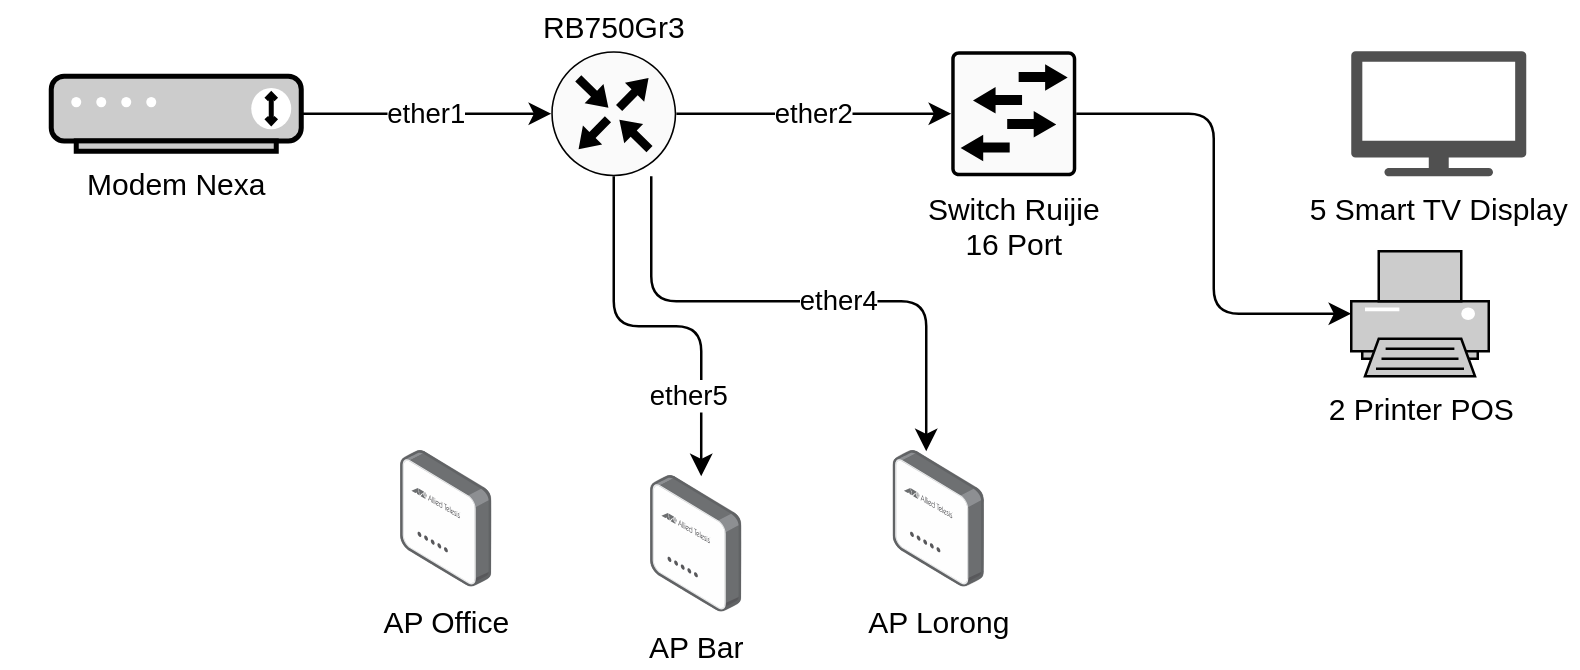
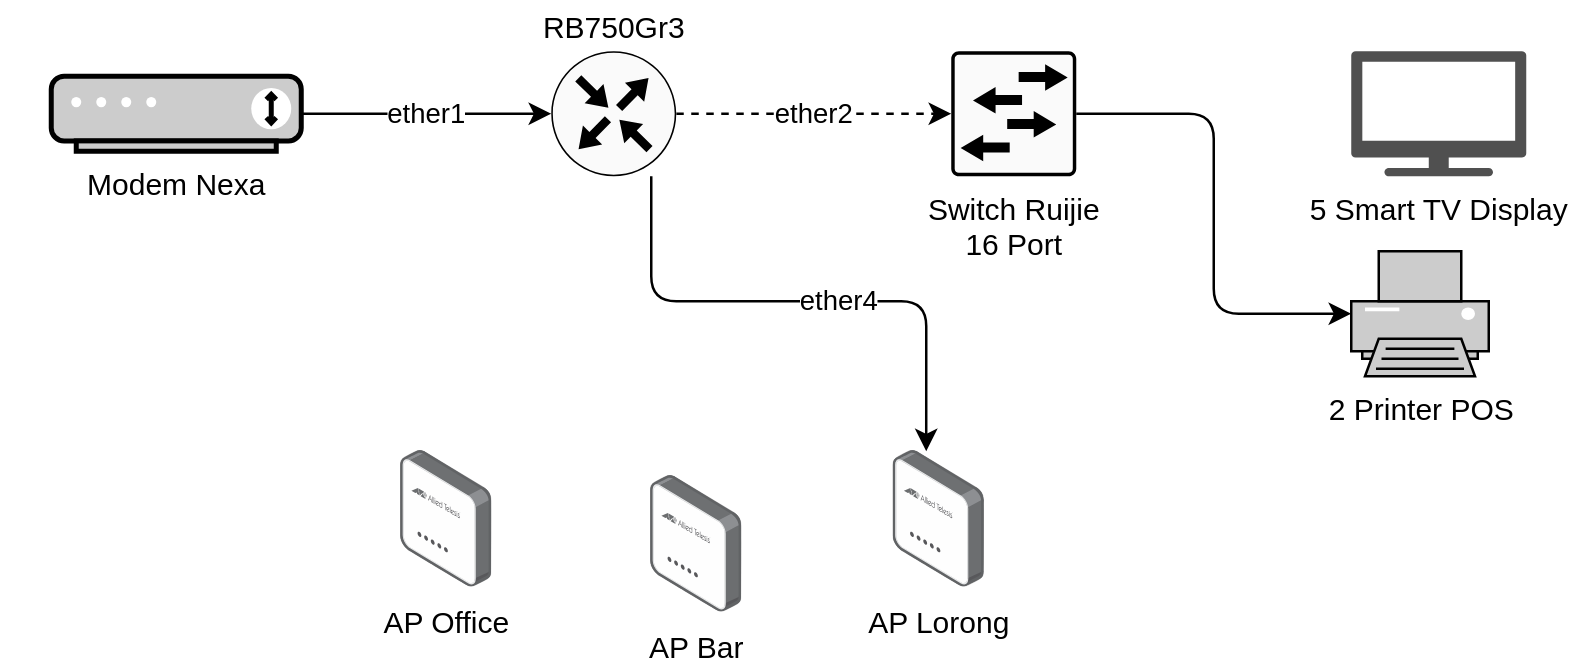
edge "RB750Gr3" -> "Switch Ruijie 16 Port": style solid -> dashed
edge "RB750Gr3" -> "AP Bar": removed, label "ether5"
